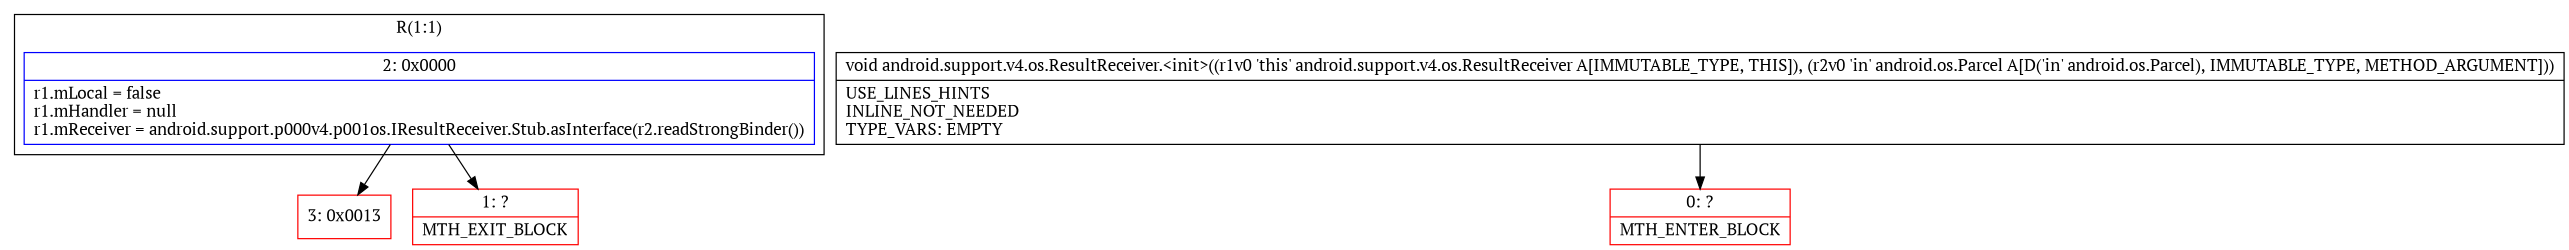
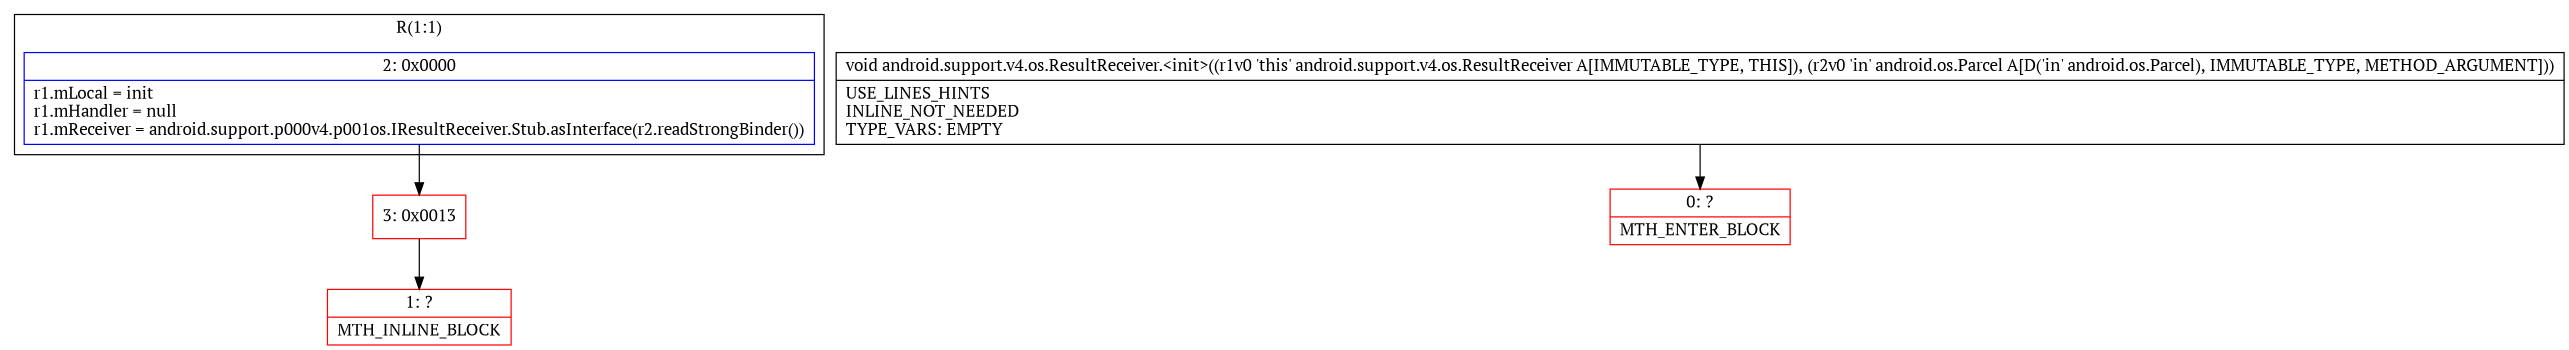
node "2: 0x0000": text "r1.mLocal = false" -> "r1.mLocal = init"
edge "2: 0x0000" -> "1: ?": now "3: 0x0013" -> "1: ?"
node "1: ?": text "MTH_EXIT_BLOCK" -> "MTH_INLINE_BLOCK"
